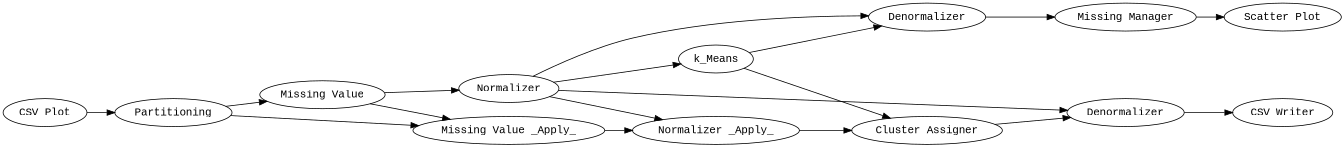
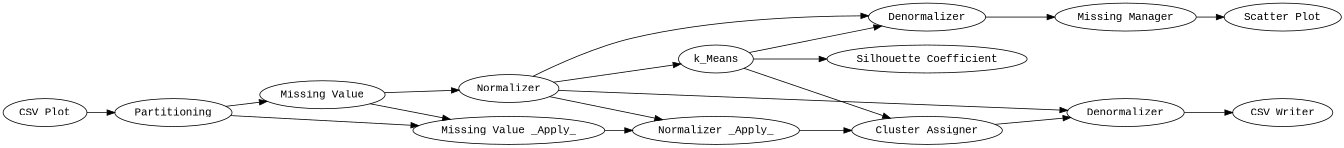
node "Silhouette Coefficient": added
